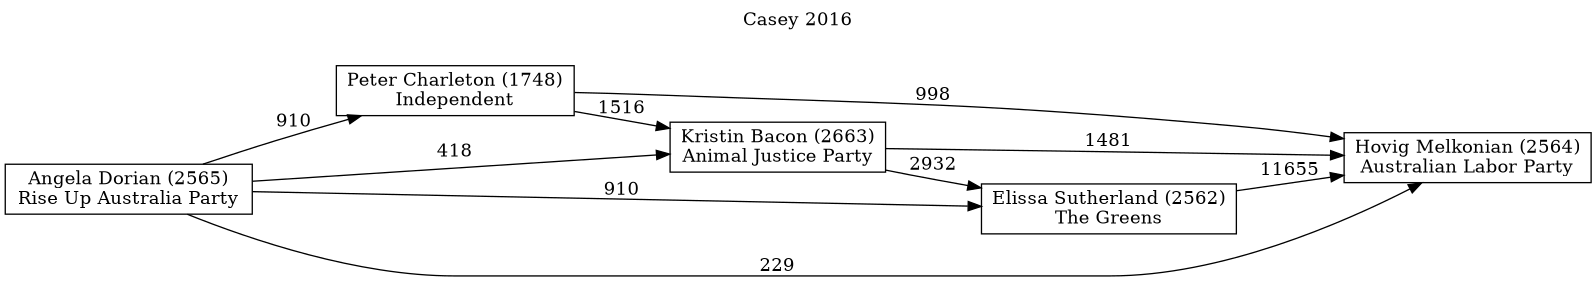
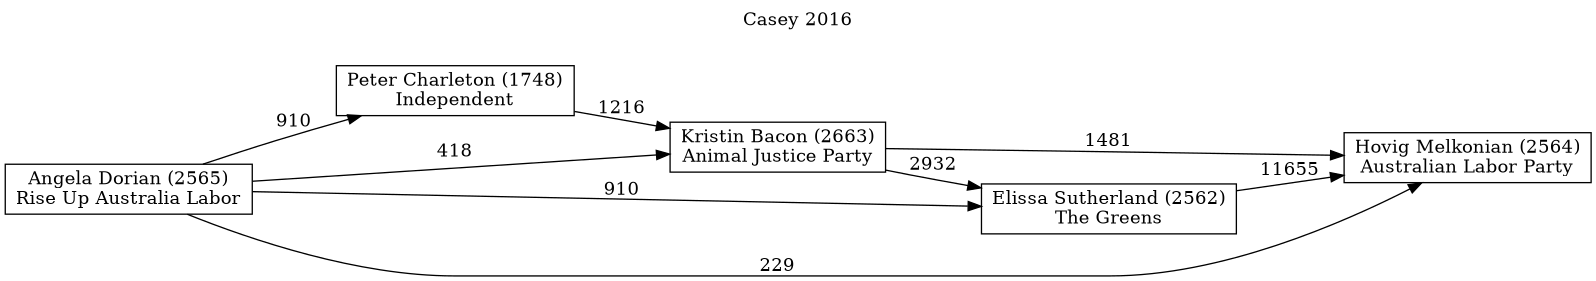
edge "Peter Charleton (1748) Independent" -> "Hovig Melkonian (2564) Australian Labor Party": removed, label "998"
edge "Peter Charleton (1748) Independent" -> "Kristin Bacon (2663) Animal Justice Party": label "1516" -> "1216"
node "Angela Dorian (2565) Rise Up Australia Party": label "Angela Dorian (2565) Rise Up Australia Party" -> "Angela Dorian (2565) Rise Up Australia Labor"
